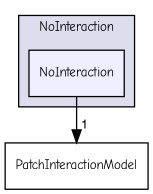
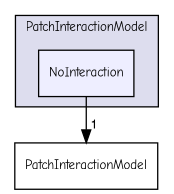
cluster "NoInteraction": label "NoInteraction" -> "PatchInteractionModel"
